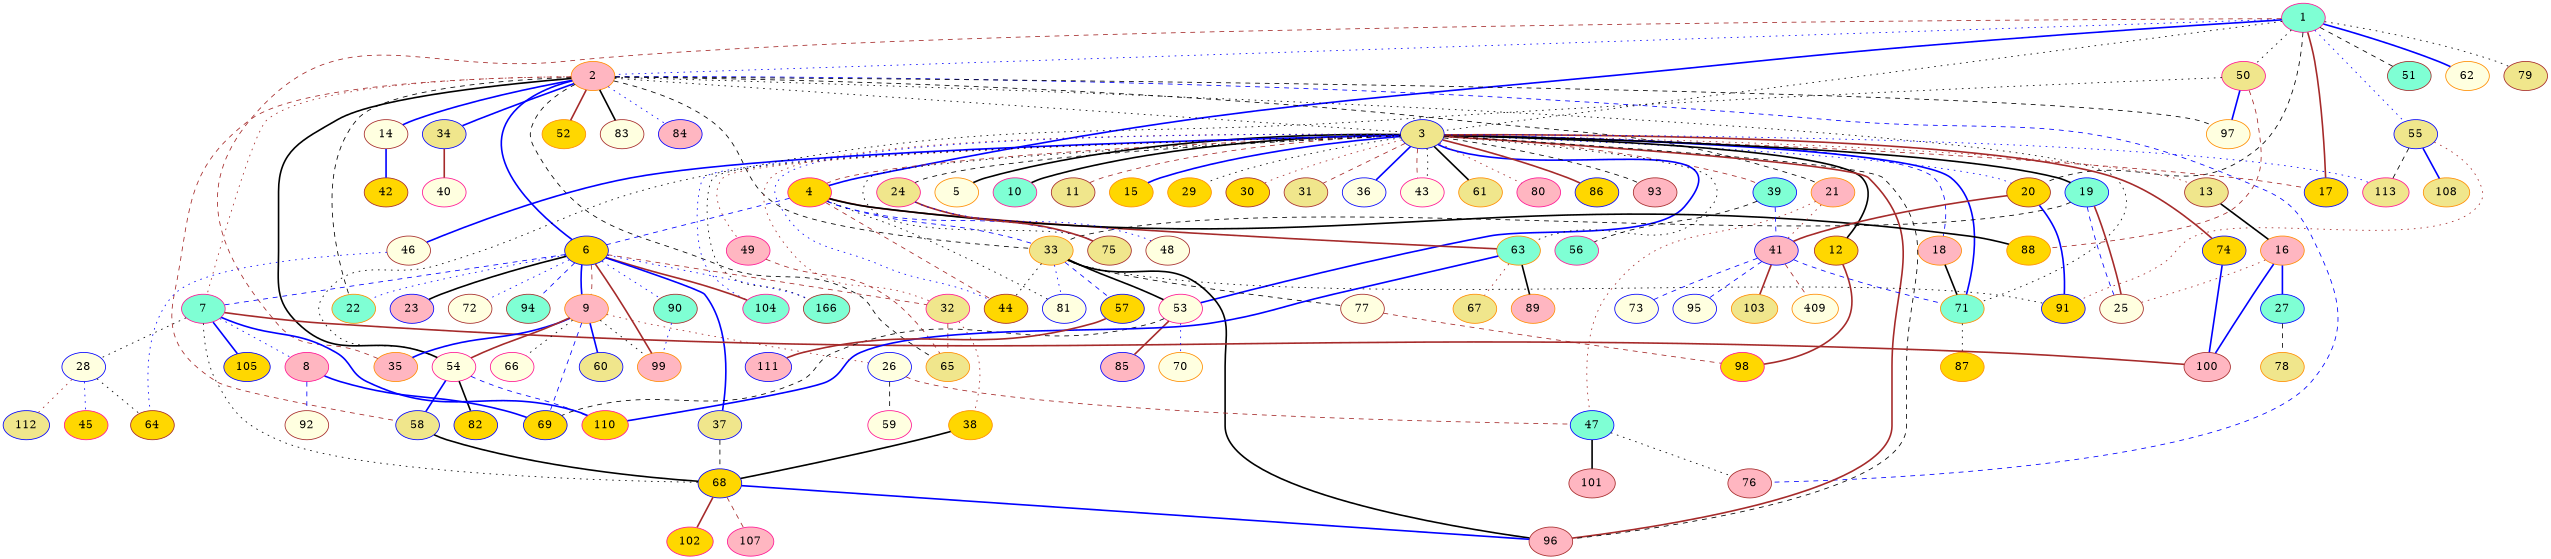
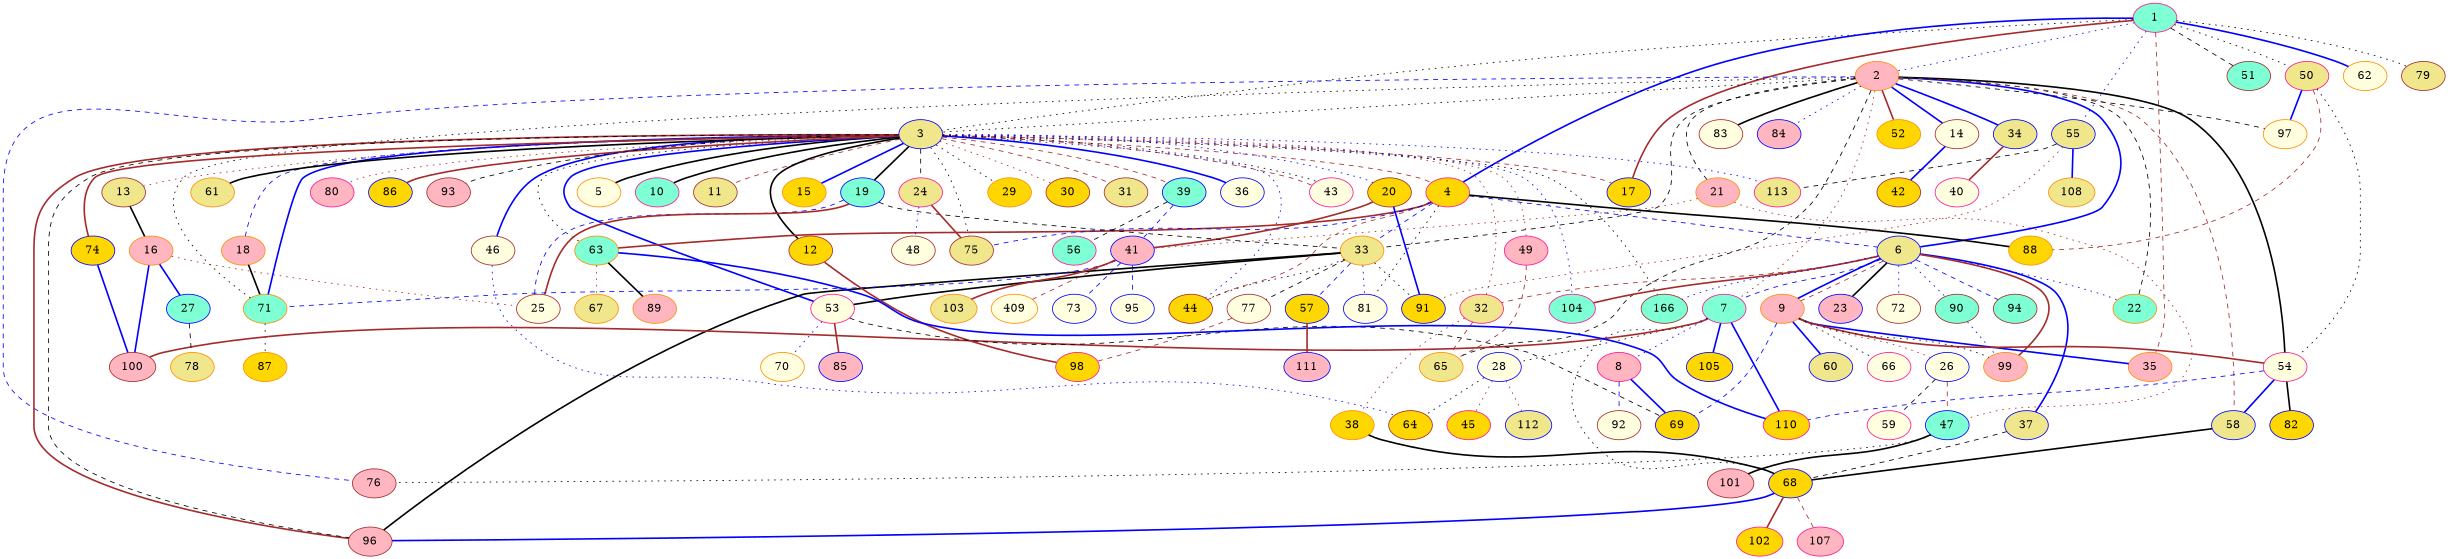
edge "1" -- "20": removed
node "6": fillcolor gold -> khaki
edge "28" -- "45": color blue -> brown
